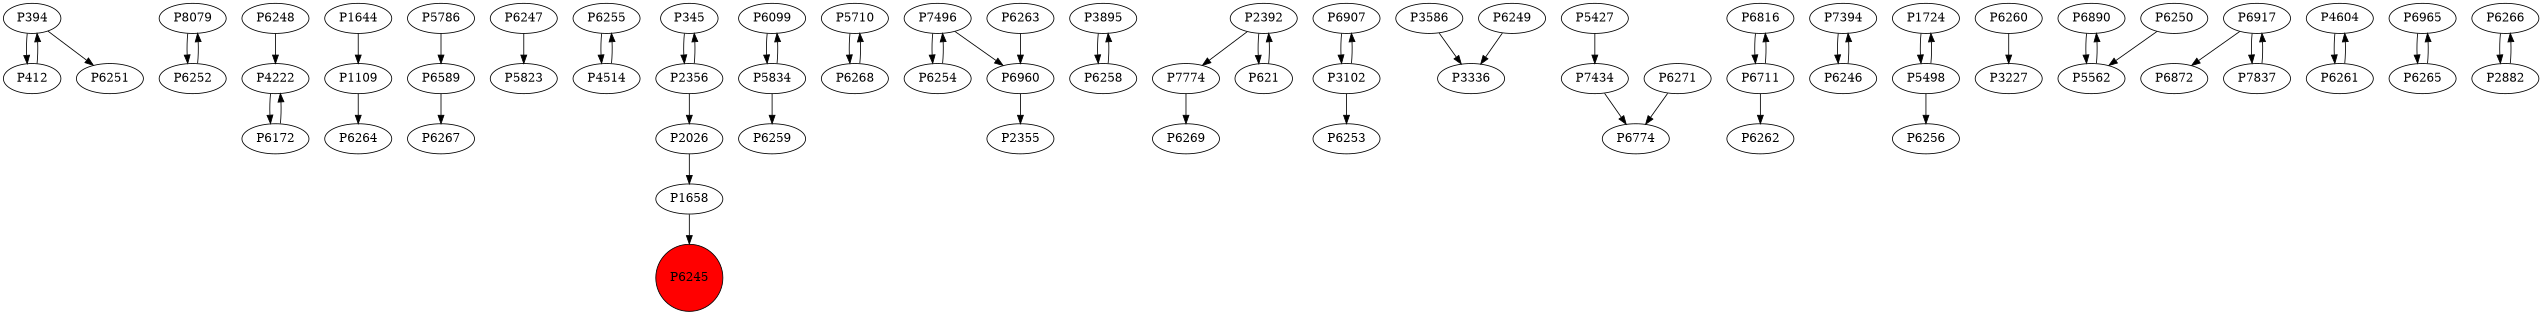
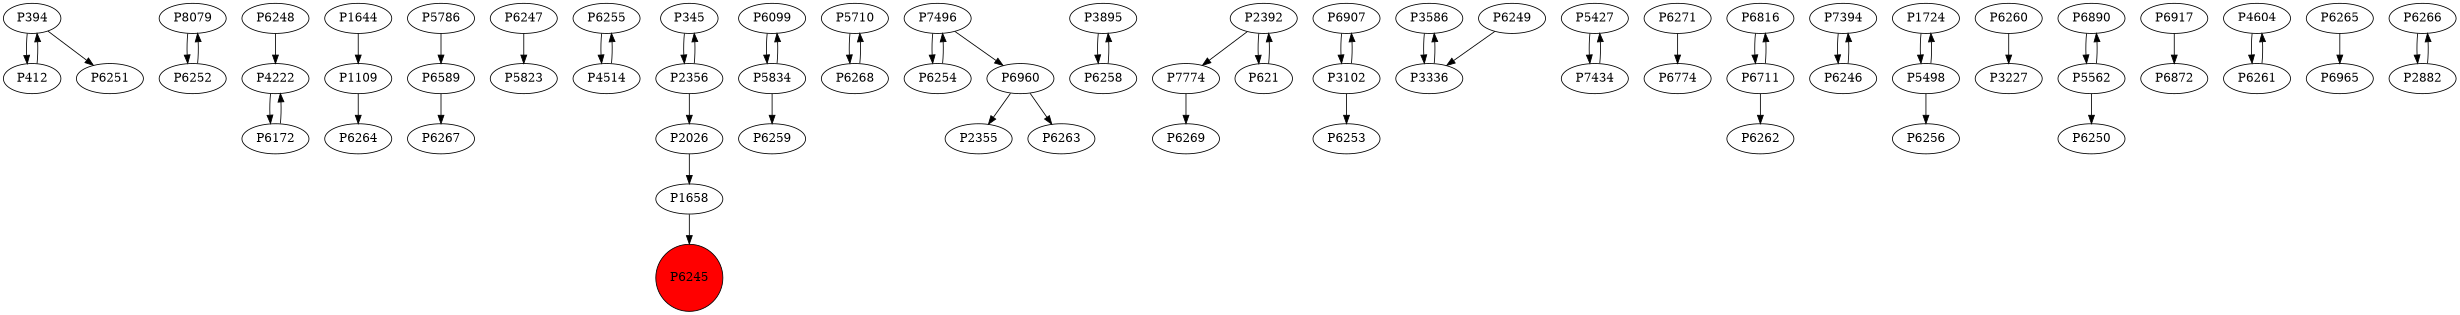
edge "P6263" -> "P6960": reversed
edge "P6965" -> "P6265": removed
edge "P6250" -> "P5562": reversed
edge "P3336" -> "P3586": added
node "P7837": removed
edge "P7434" -> "P6774": now "P7434" -> "P5427"
